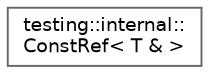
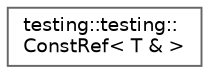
node "testing::internal:: ConstRef< T & >": label "testing::internal:: ConstRef< T & >" -> "testing::testing:: ConstRef< T & >"
